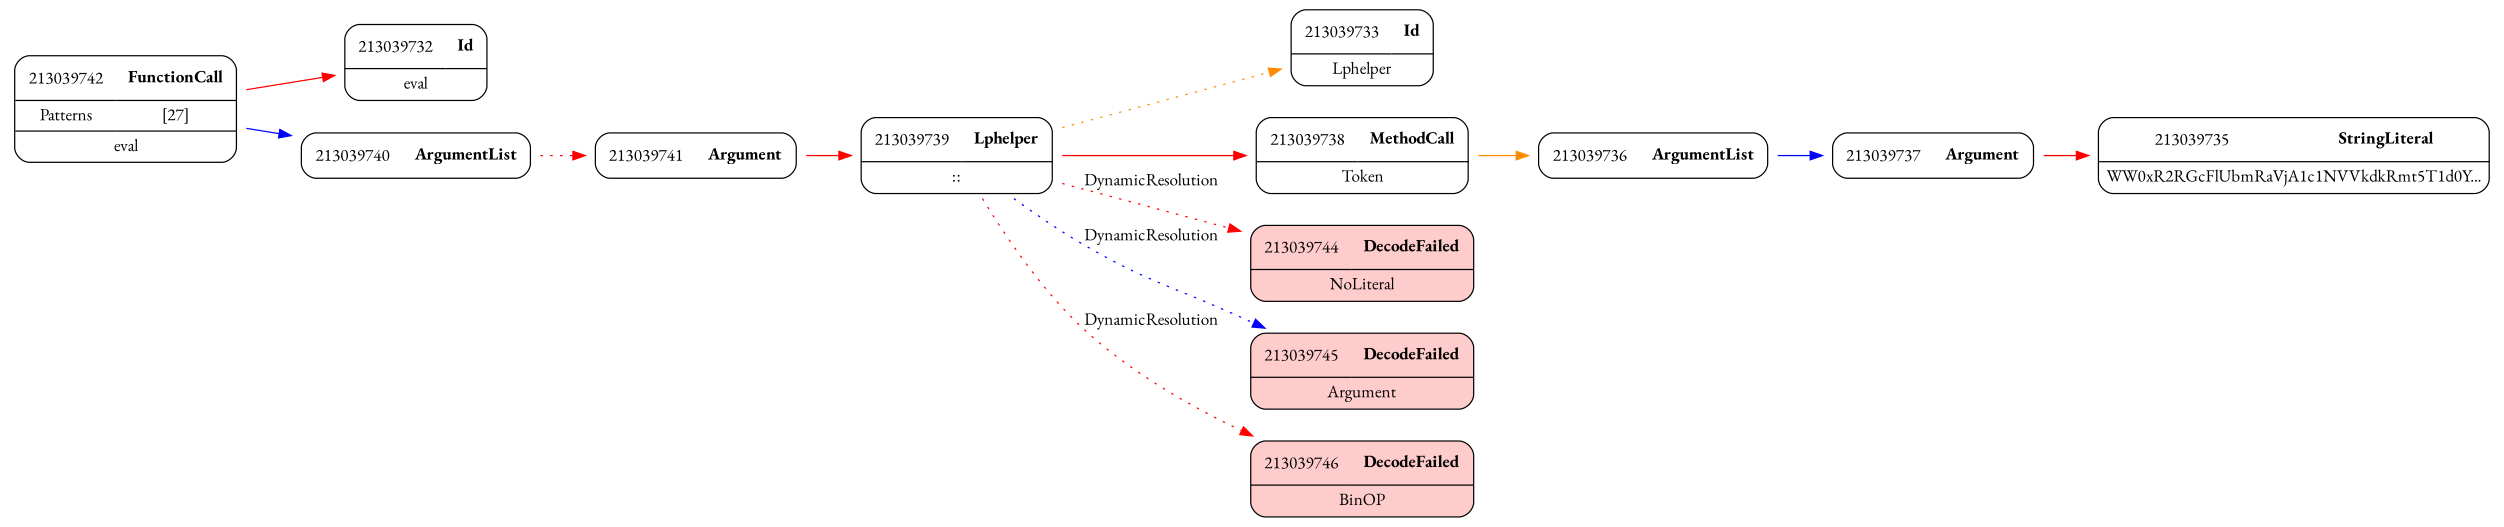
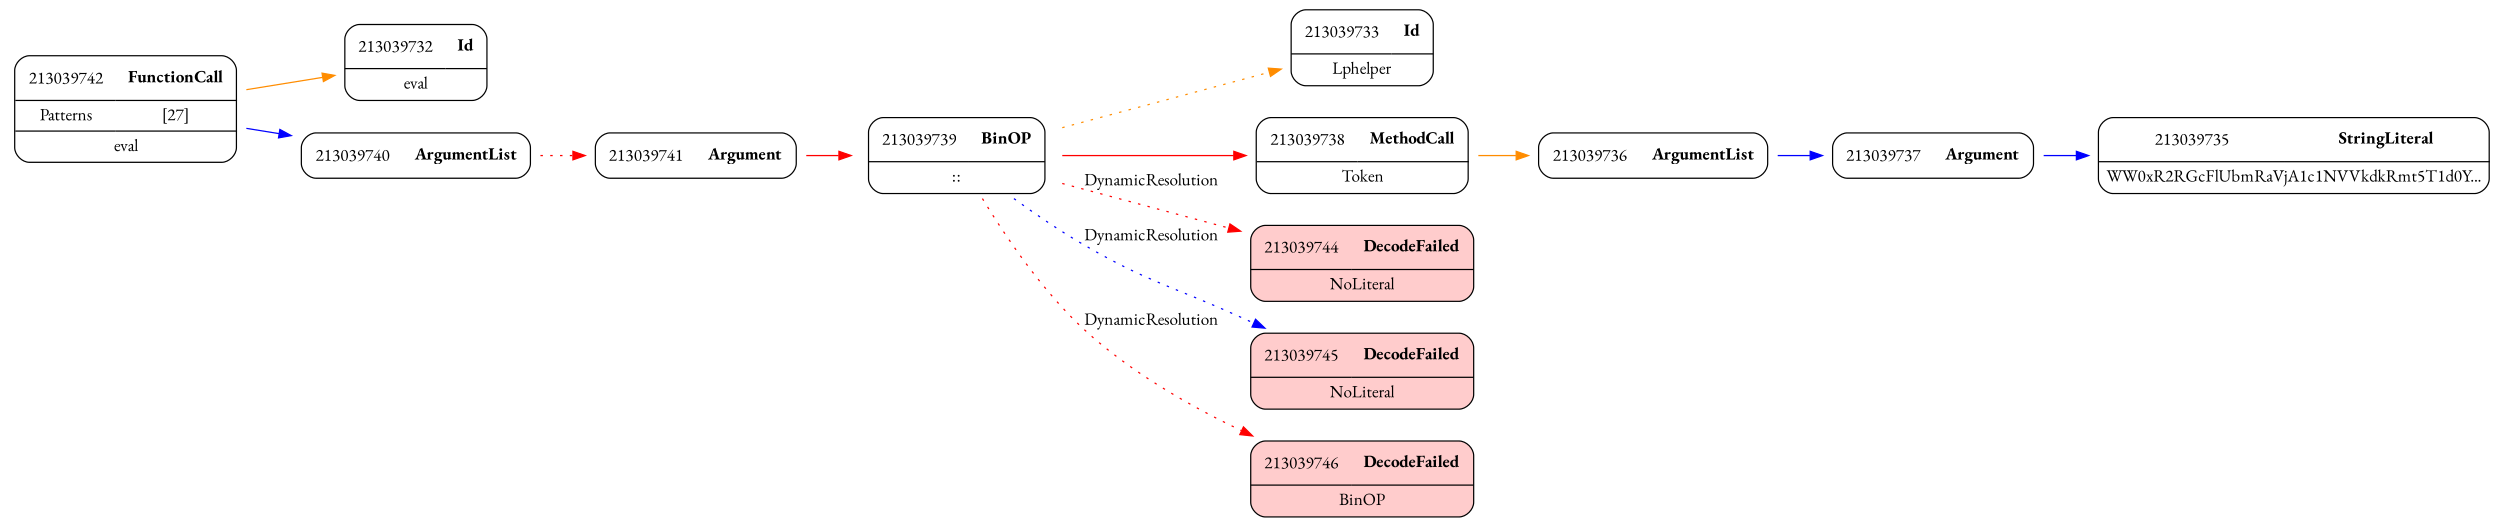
edge "213039742" -> "213039732": color red -> darkorange
node "213039739": text "Lphelper" -> "BinOP"
edge "213039737" -> "213039735": color red -> blue
node "213039745": text "Argument" -> "NoLiteral"
